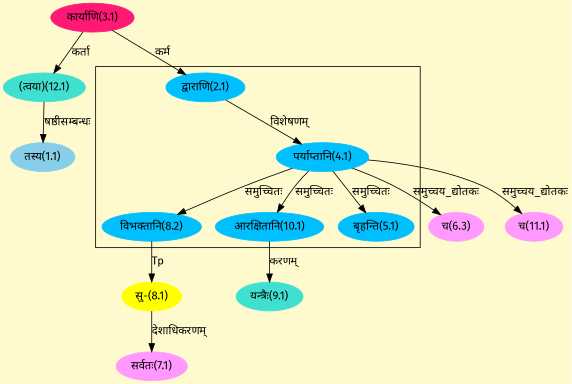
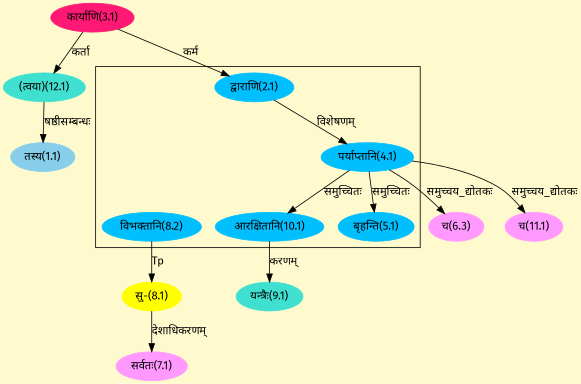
edge "पर्याप्तानि(4.1)" -> "विभक्तानि(8.2)": removed, label "समुच्चितः"
